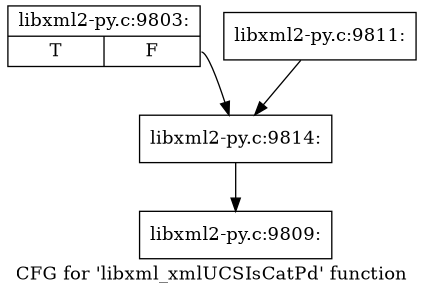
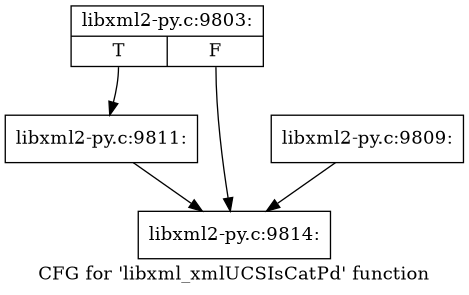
edge "libxml2-py.c:9803:" -> "libxml2-py.c:9811:": added
edge "libxml2-py.c:9814:" -> "libxml2-py.c:9809:": reversed
